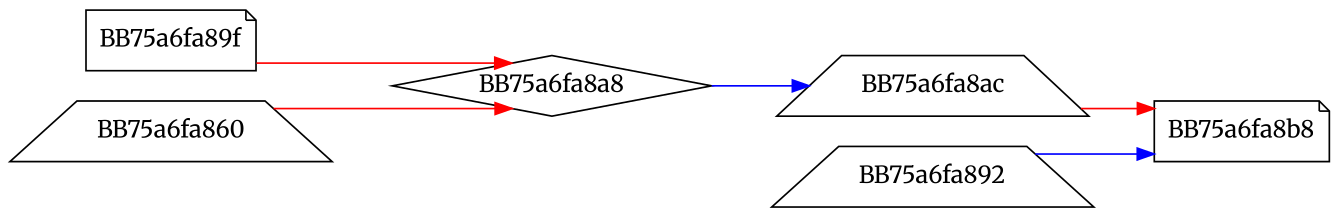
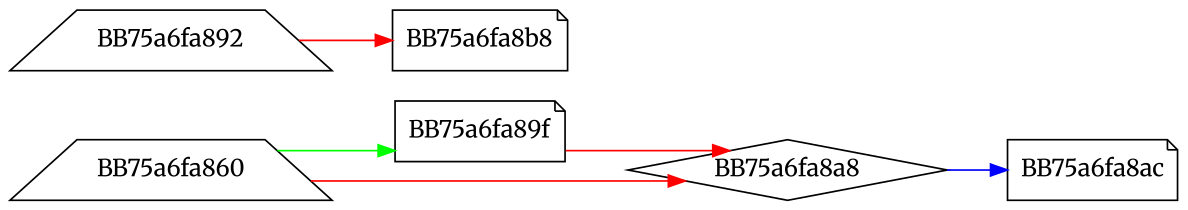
node "BB75a6fa8ac": shape trapezium -> note
edge "BB75a6fa8ac" -> "BB75a6fa8b8": removed
edge "BB75a6fa860" -> "BB75a6fa89f": added
edge "BB75a6fa892" -> "BB75a6fa8b8": color blue -> red
